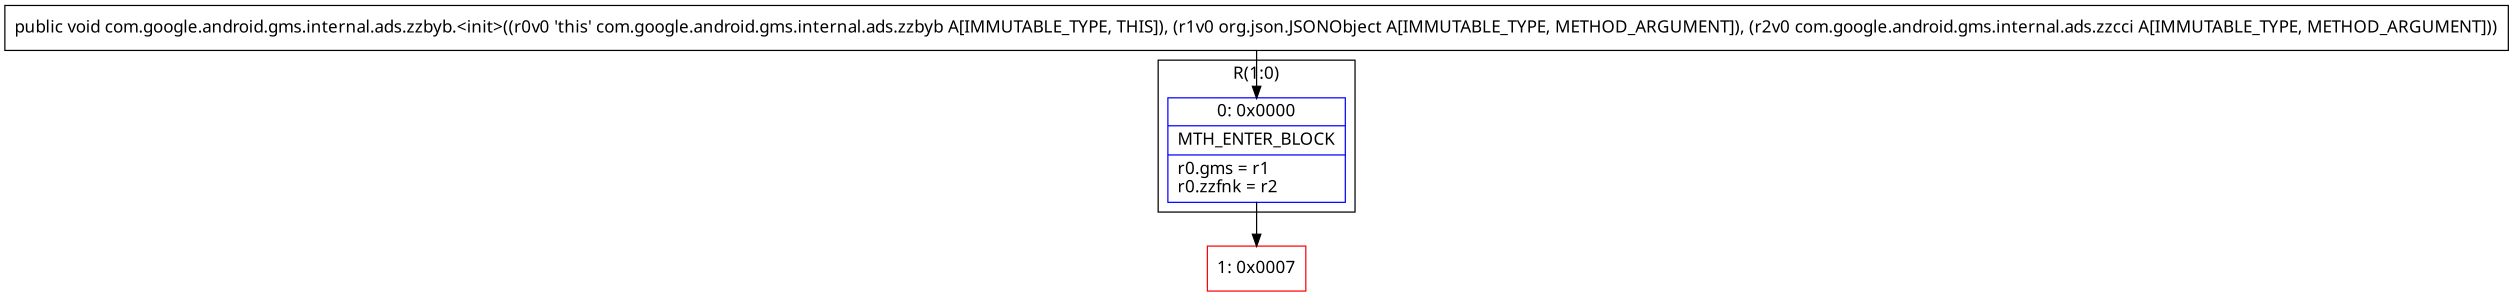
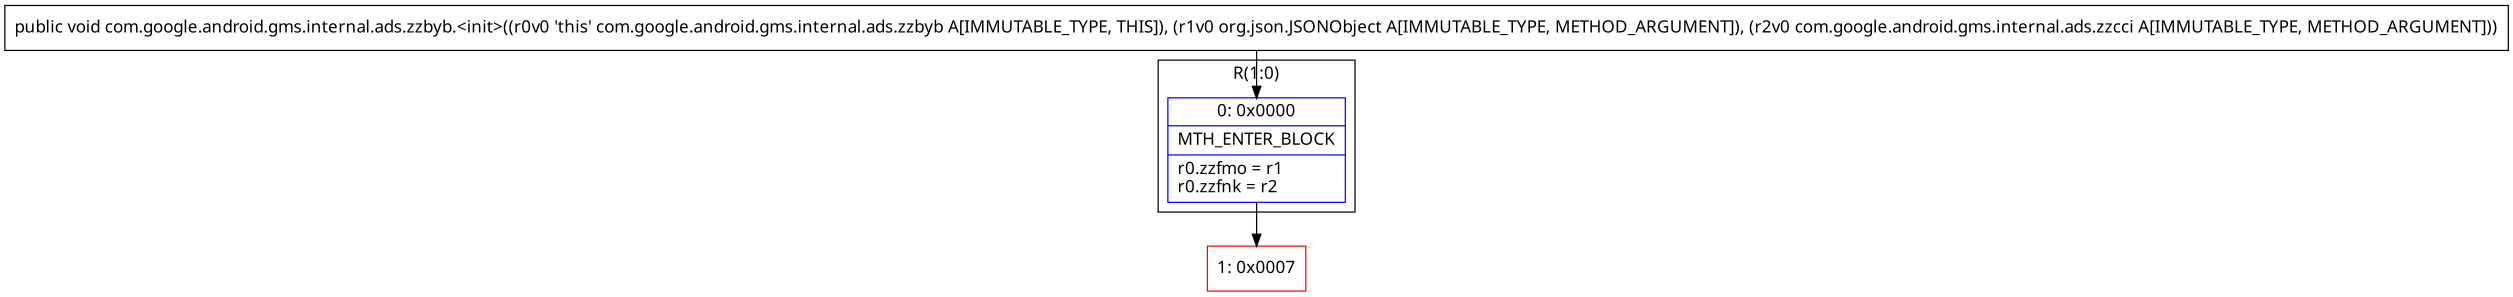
node "0: 0x0000": text "r0.gms = r1" -> "r0.zzfmo = r1"
